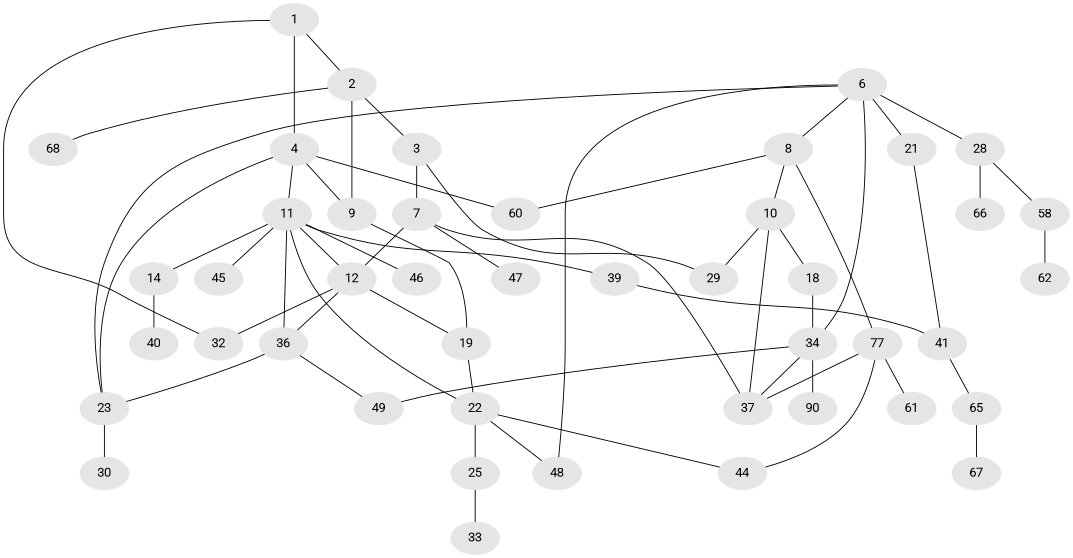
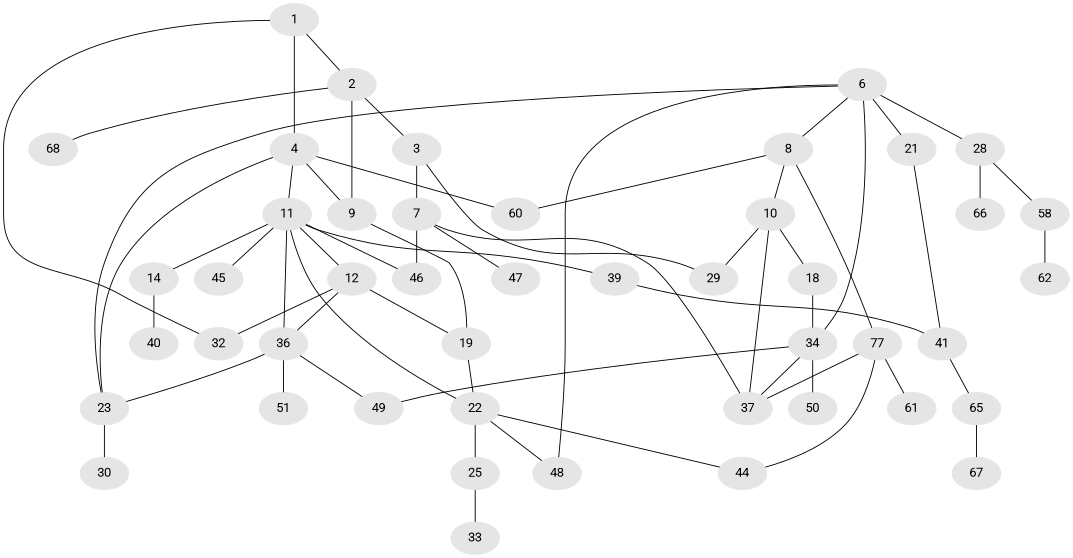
edge "7" -- "12": now "7" -- "46"
node "51": added
node "90": label "90" -> "50"
